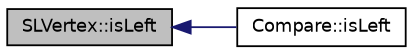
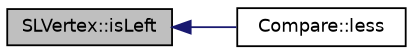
node "Compare::isLeft": label "Compare::isLeft" -> "Compare::less"
